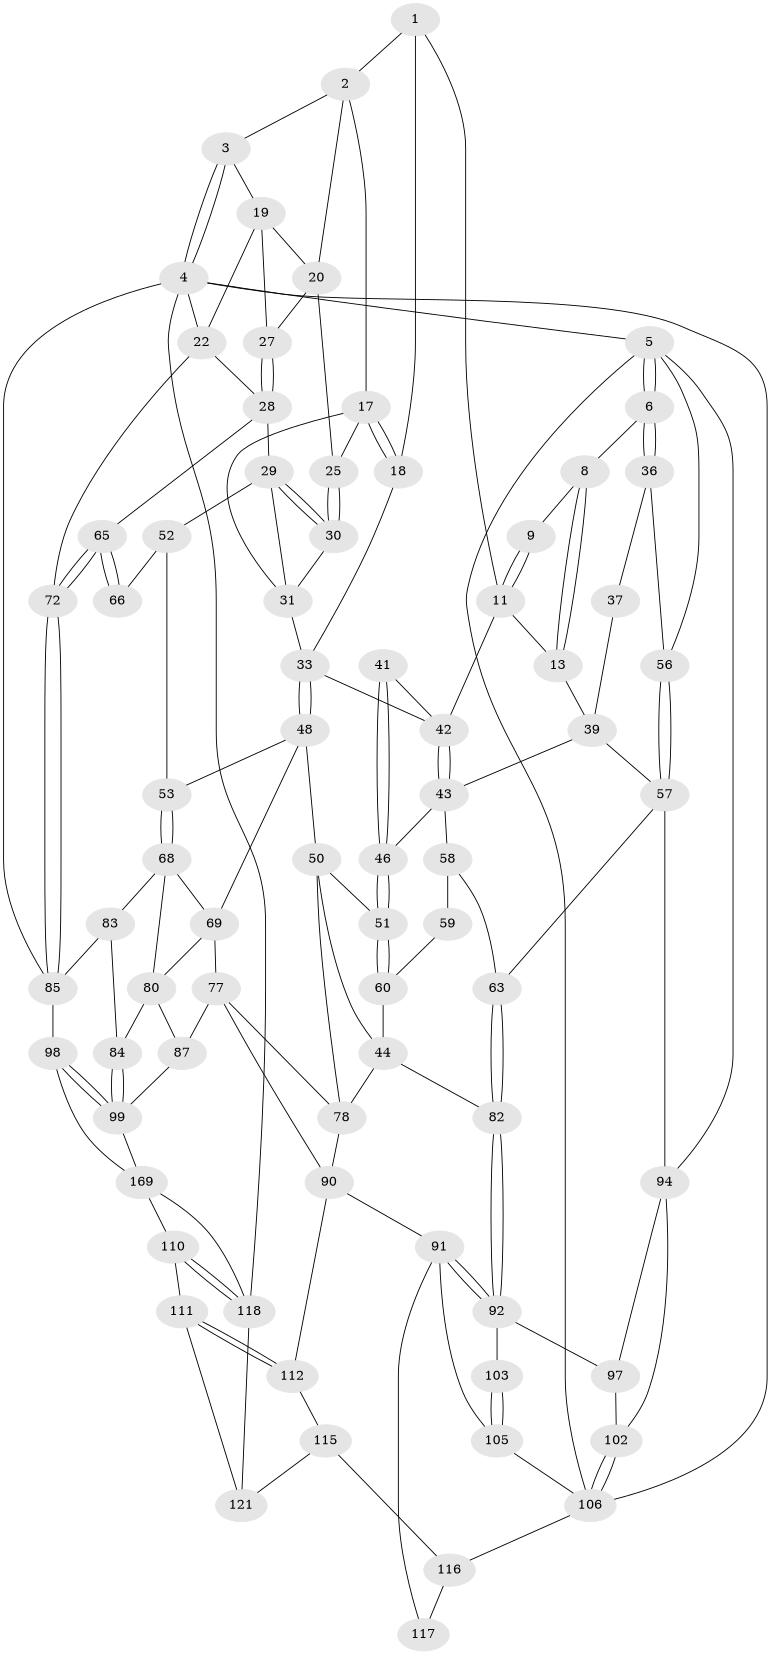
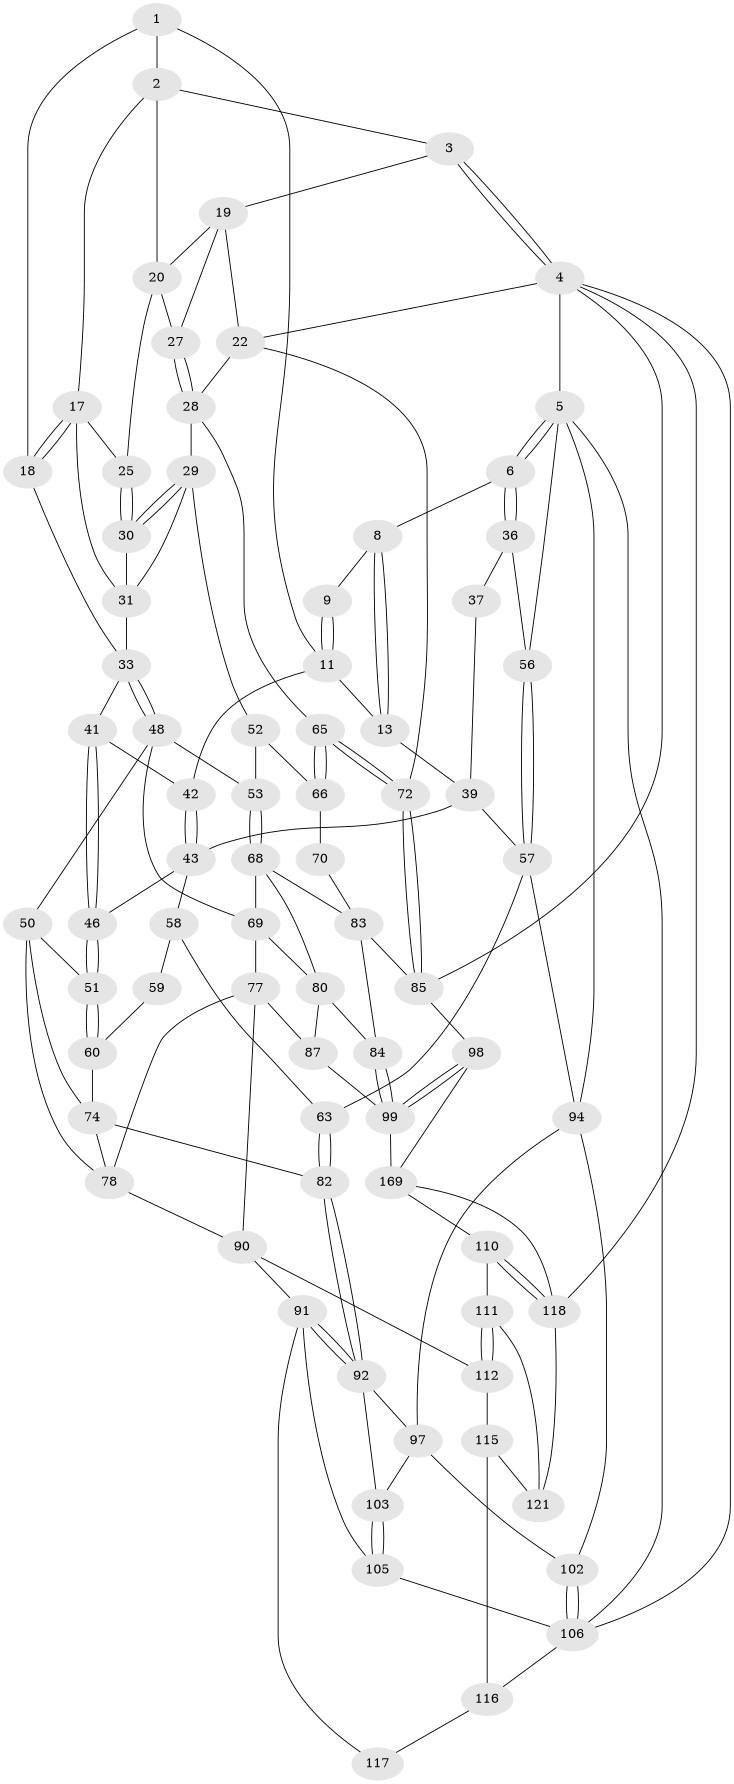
edge "33" -- "42": now "33" -- "41"
node "70": added
node "44": label "44" -> "74"
edge "97" -- "103": added
